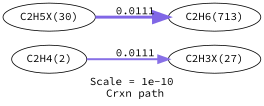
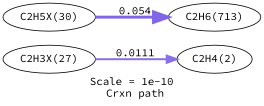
edge "C2H5X(30)" -> "C2H6(713)": label " 0.0111" -> " 0.054"
edge "C2H4(2)" -> "C2H3X(27)": reversed
